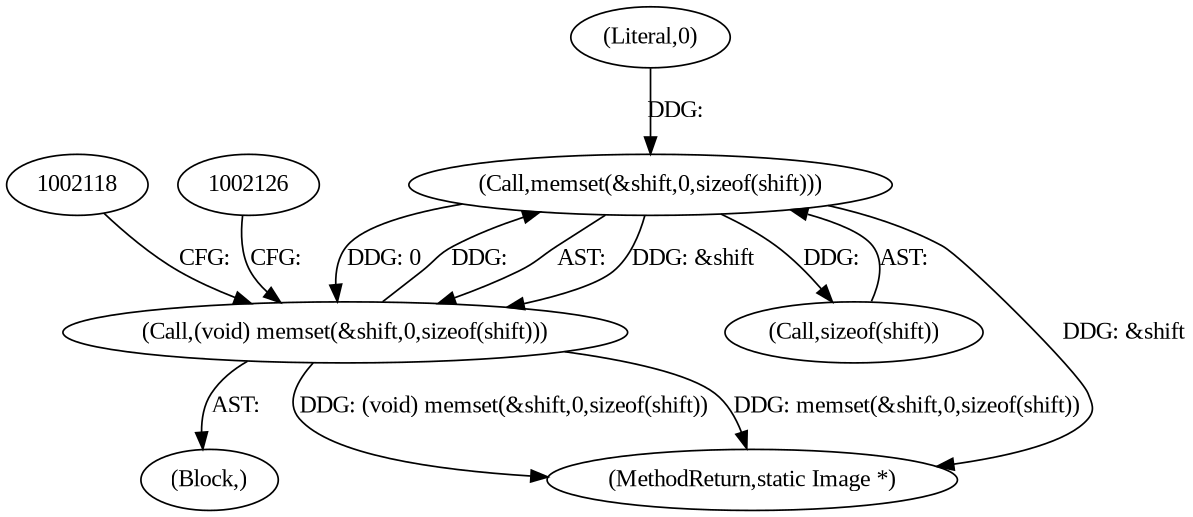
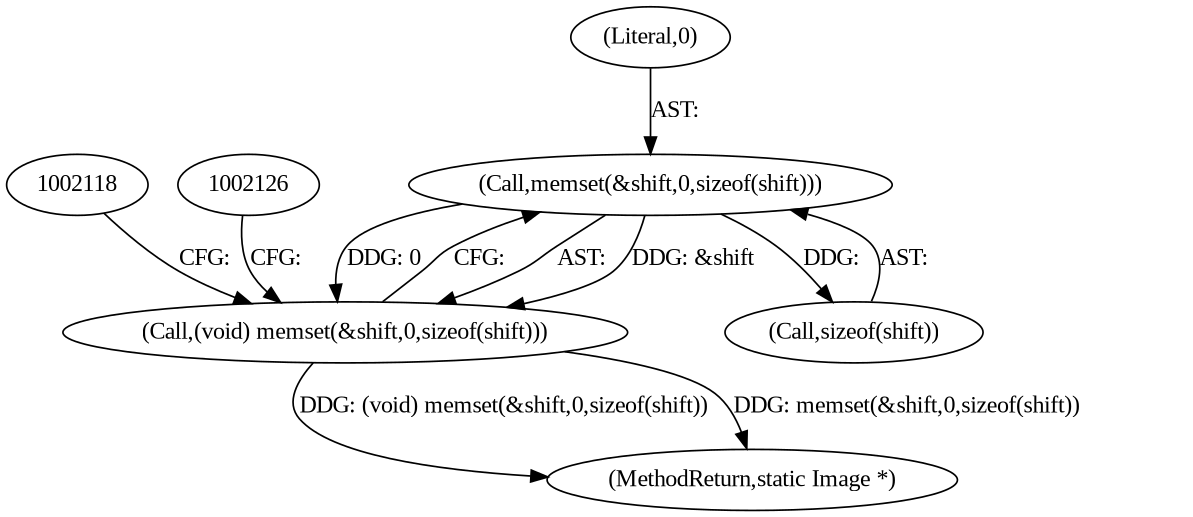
edge "(Literal,0)" -> "(Call,memset(&shift,0,sizeof(shift)))": label "DDG: " -> "AST: "
edge "(Call,(void) memset(&shift,0,sizeof(shift)))" -> "(Call,memset(&shift,0,sizeof(shift)))": label "DDG: " -> "CFG: "
edge "(Call,memset(&shift,0,sizeof(shift)))" -> "(MethodReturn,static Image *)": removed, label "DDG: &shift"
node "(Block,)": removed
